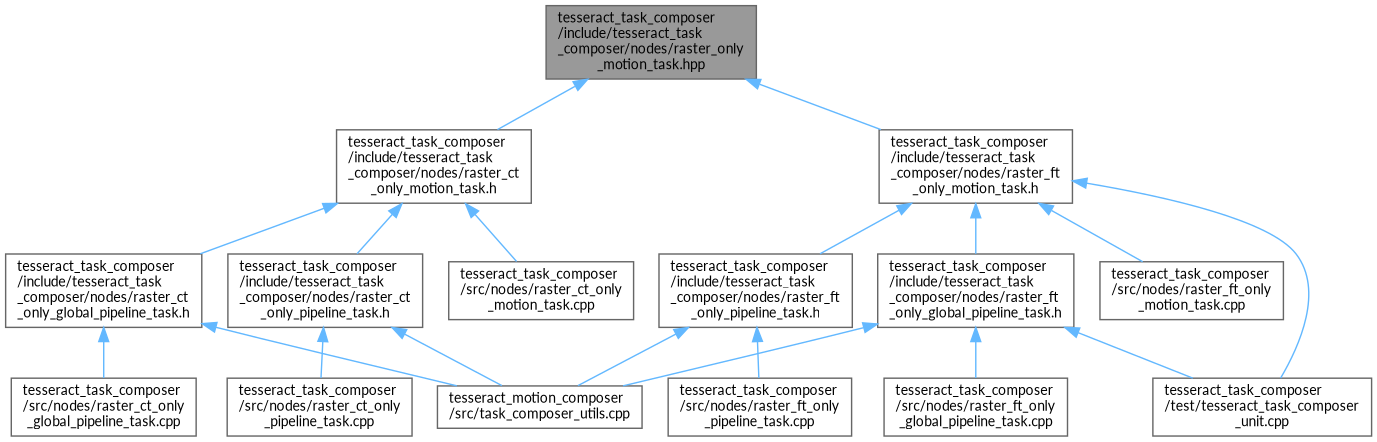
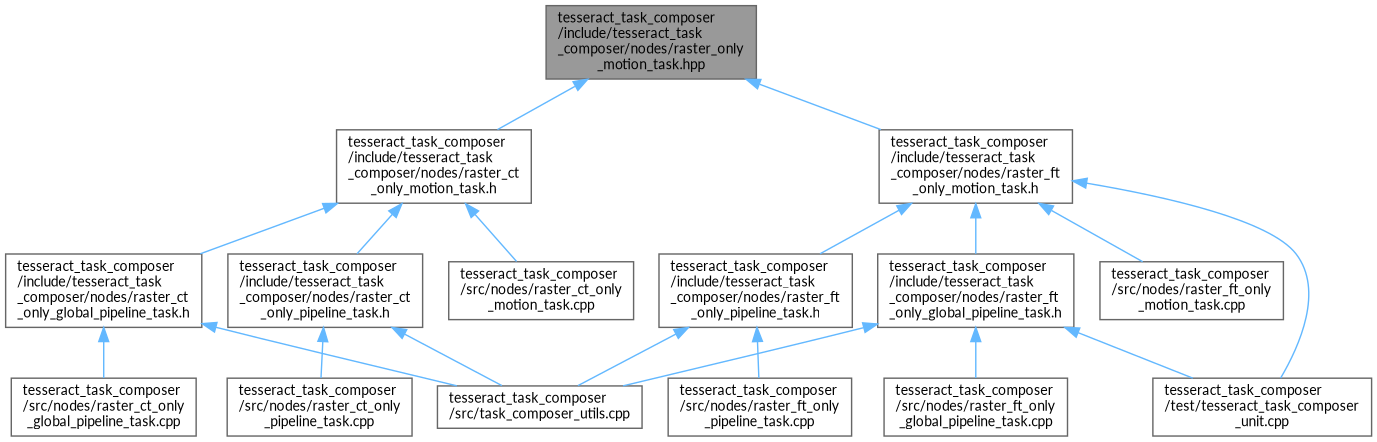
node "tesseract_motion_composer /src/task_composer_utils.cpp": label "tesseract_motion_composer /src/task_composer_utils.cpp" -> "tesseract_task_composer /src/task_composer_utils.cpp"
